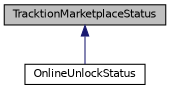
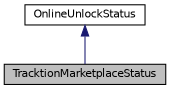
edge "OnlineUnlockStatus" -> "TracktionMarketplaceStatus": reversed
